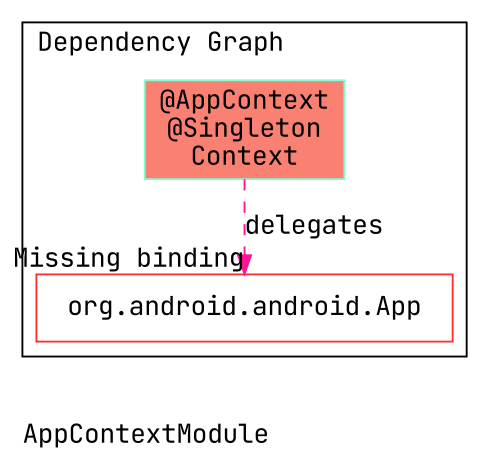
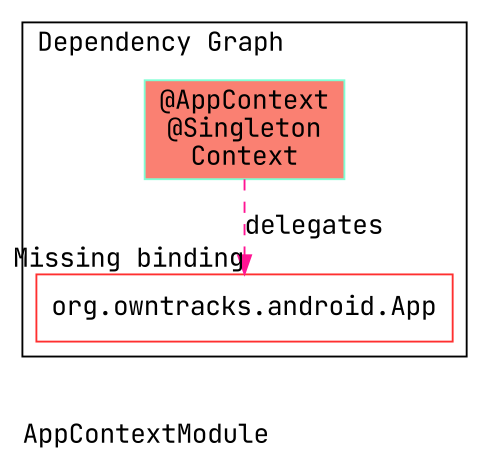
node "org.android.android.App": label "org.android.android.App" -> "org.owntracks.android.App"
